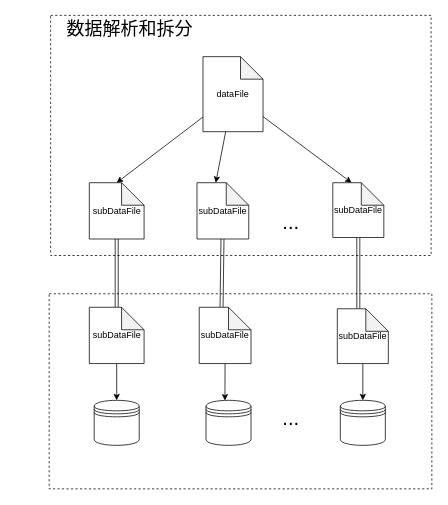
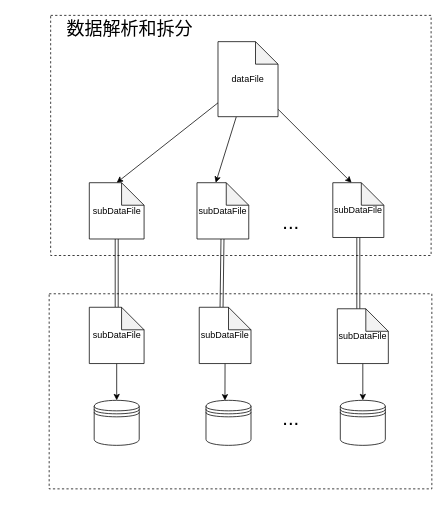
node "dataFile": moved (233, 94) -> (248, 79)
